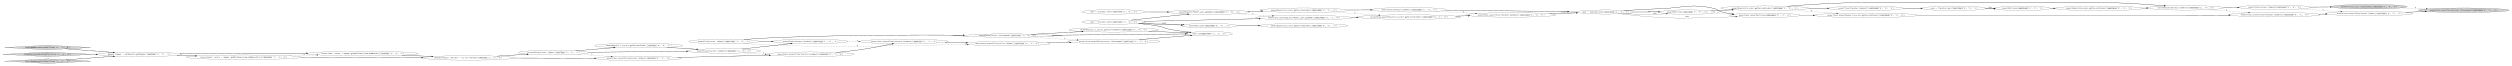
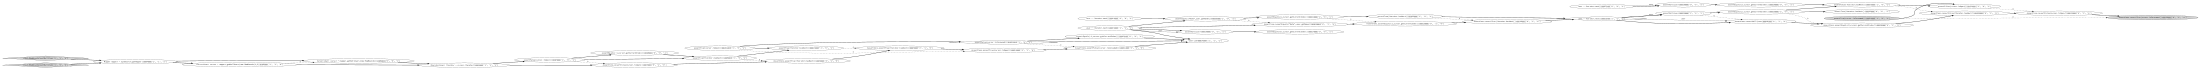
edge "assertFalse(cursor.isOpen())@@@31@@@['1', '0', '1']" -> "assertTrue(cursor.isConsumed())@@@32@@@['1', '0', '1']": reversed
edge "assertTrue(iterator.hasNext())@@@26@@@['0', '0', '1']" -> "user = iterator.next()@@@27@@@['0', '0', '1']": removed
node "shouldNullItemNotStopIteration['0', '0', '1']": removed
